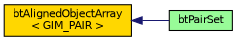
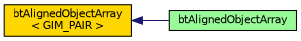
node "btPairSet": label "btPairSet" -> "btAlignedObjectArray"
